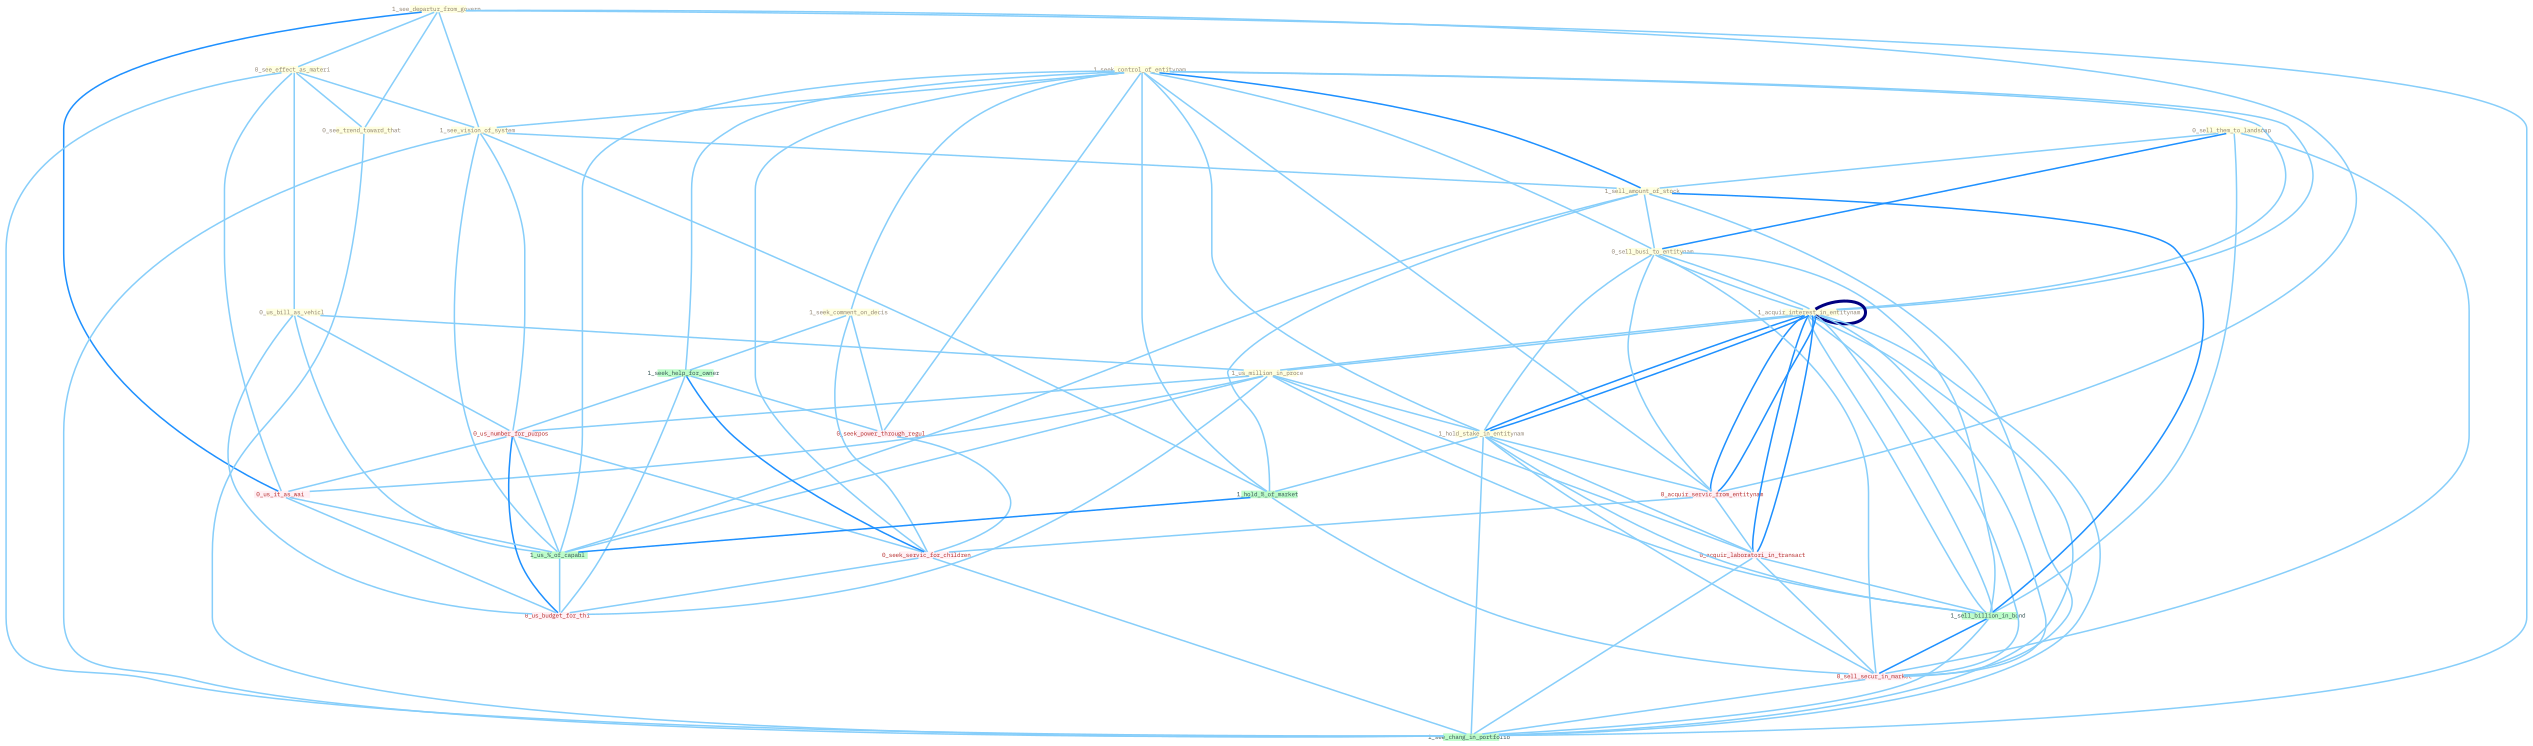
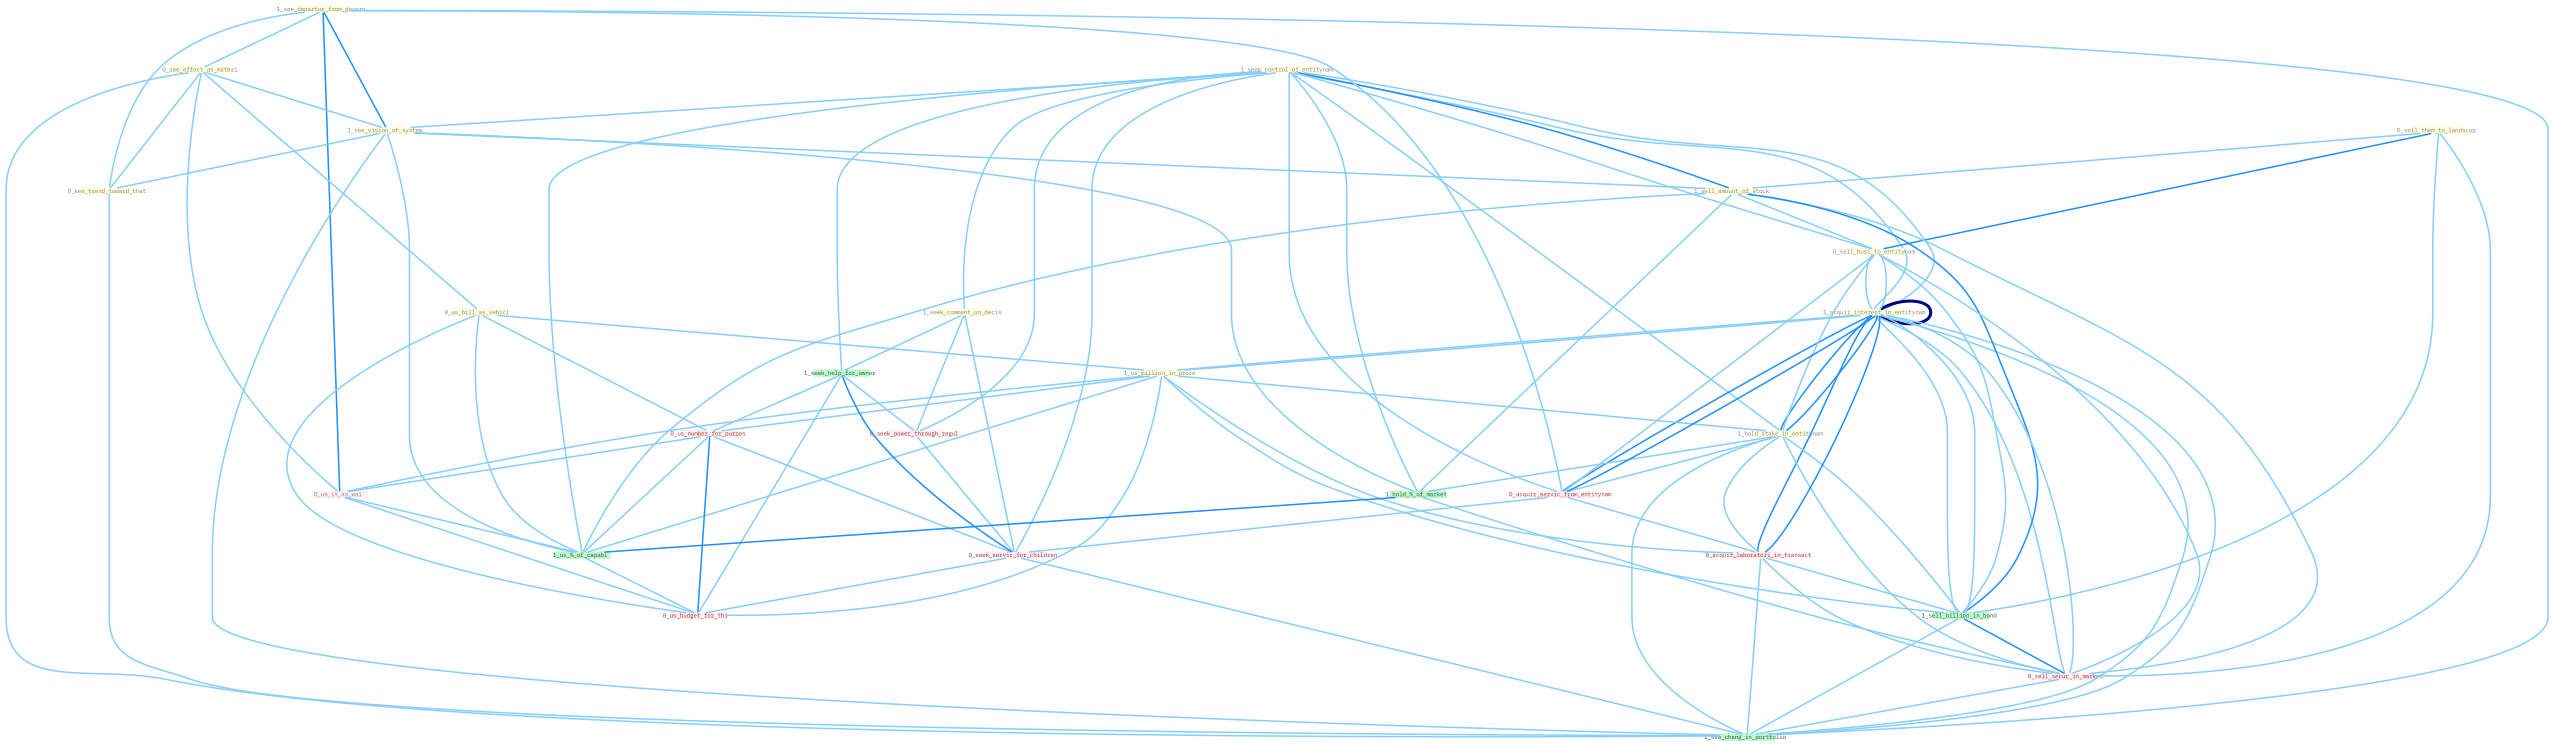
edge "1_see_departur_from_govern" -- "1_see_vision_of_system": color #87cefa -> #1e90ff
edge "1_see_vision_of_system" -- "0_us_number_for_purpos": now "1_see_vision_of_system" -- "0_see_trend_toward_that"
node "0_us_it_as_wai": fontcolor #b22222 -> #8b7d6b
